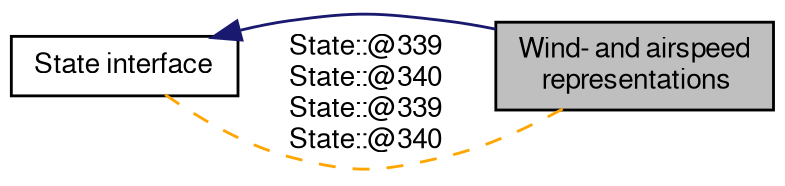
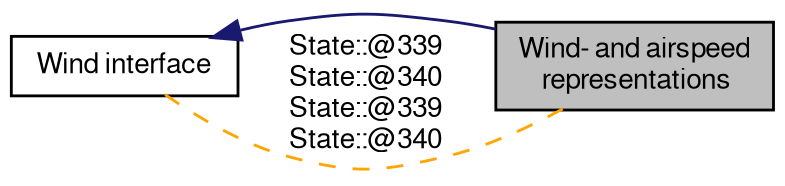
node "State interface": label "State interface" -> "Wind interface"
